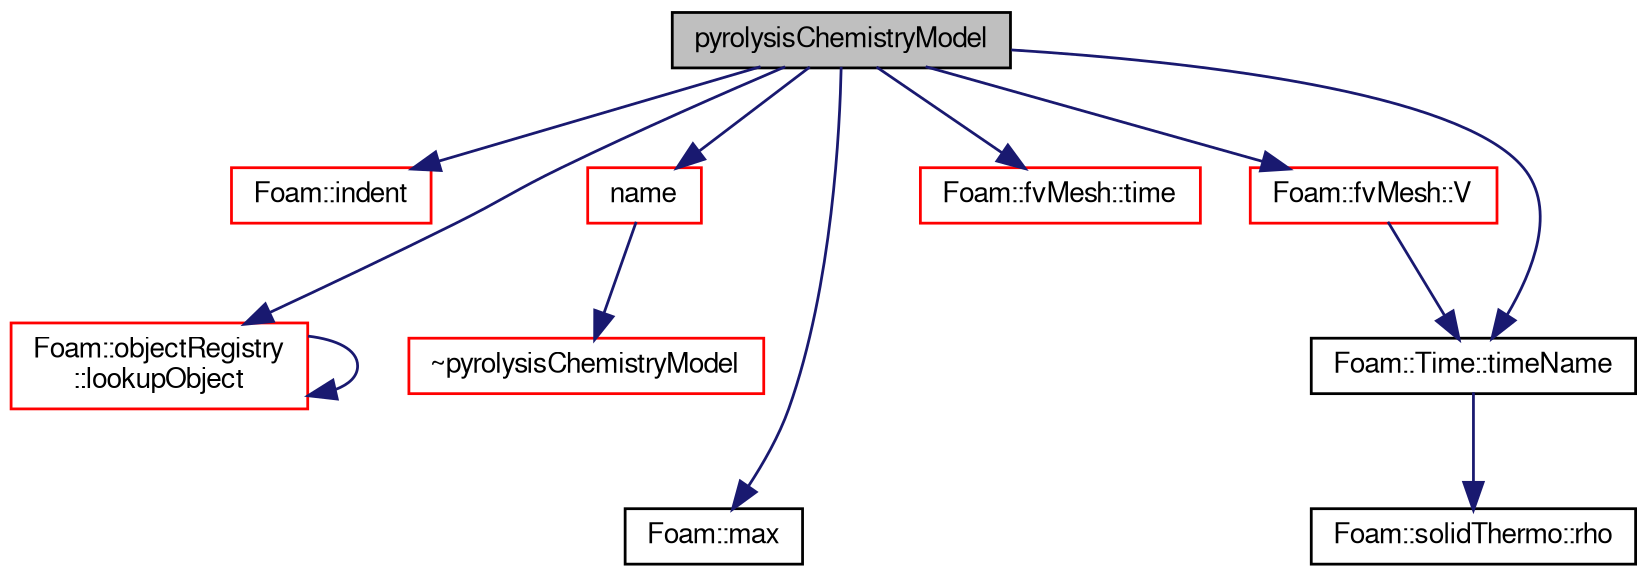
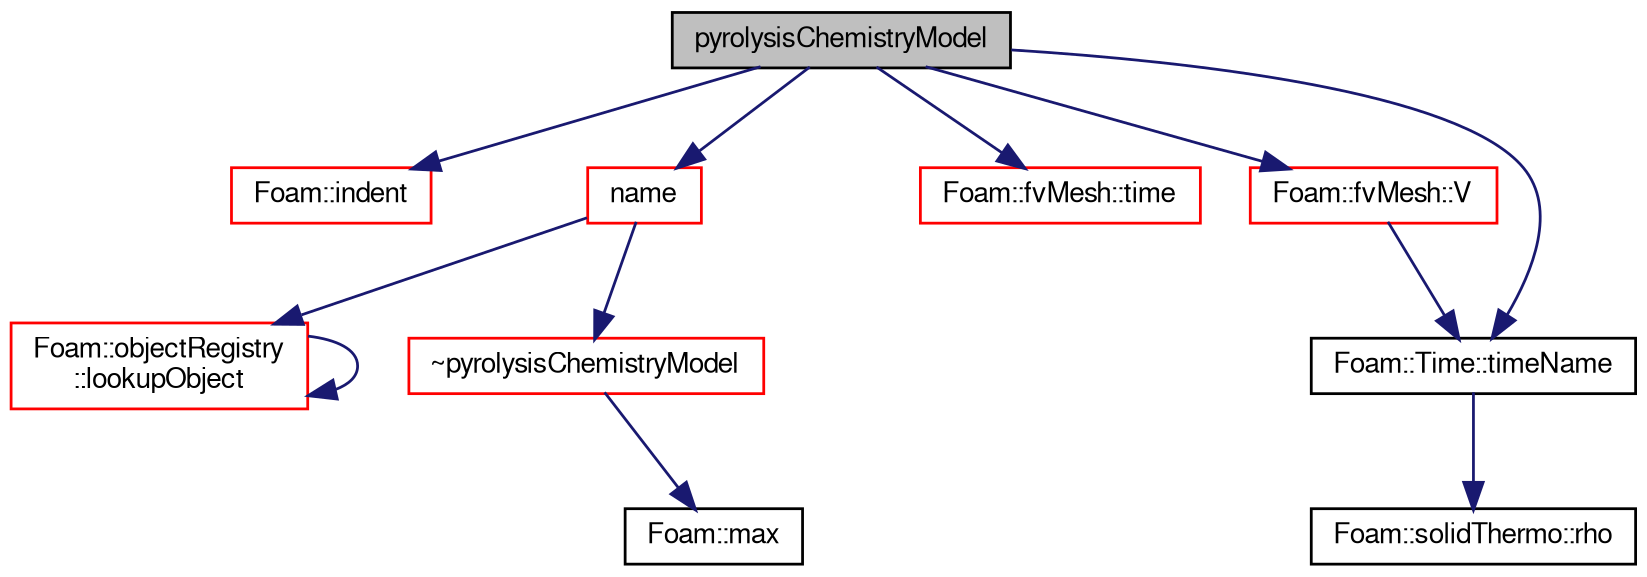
edge "pyrolysisChemistryModel" -> "Foam::objectRegistry ::lookupObject": now "name" -> "Foam::objectRegistry ::lookupObject"
edge "pyrolysisChemistryModel" -> "Foam::max": now "~pyrolysisChemistryModel" -> "Foam::max"
